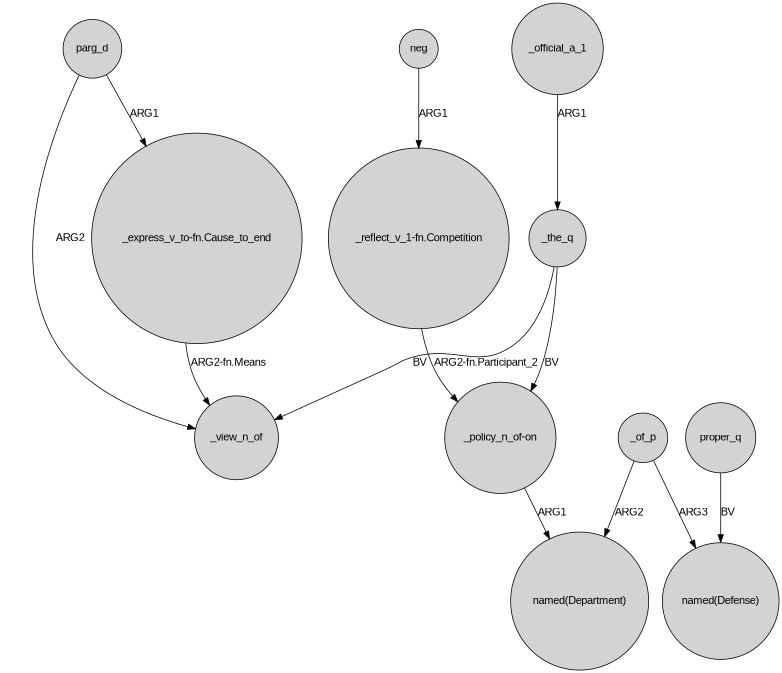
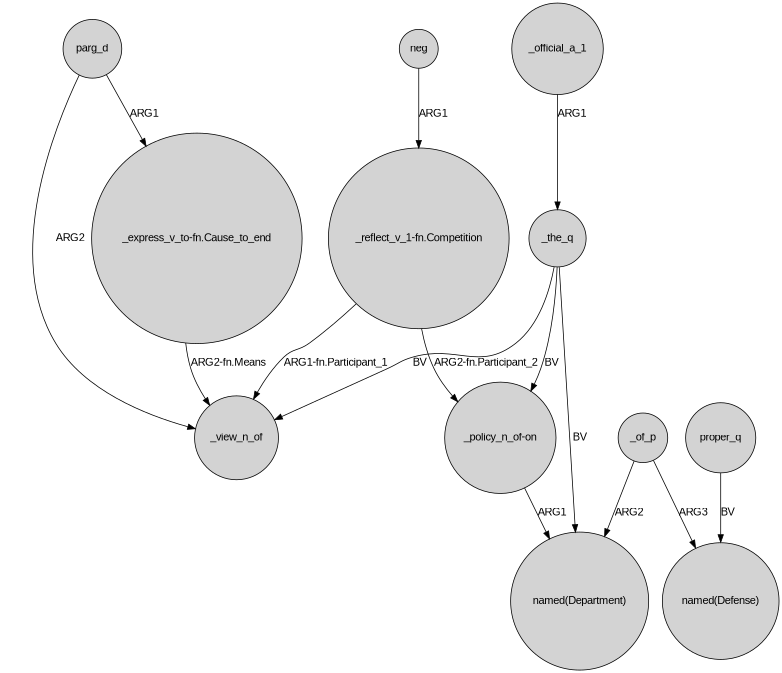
edge "_reflect_v_1-fn.Competition" -> "_view_n_of": added, label "ARG1-fn.Participant_1"
edge "_the_q" -> "named(Department)": added, label "BV"
